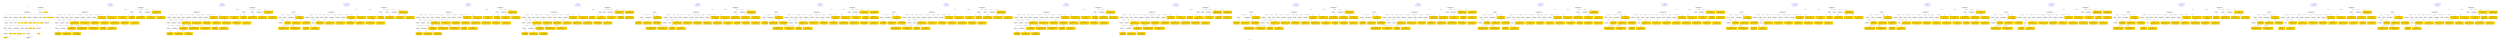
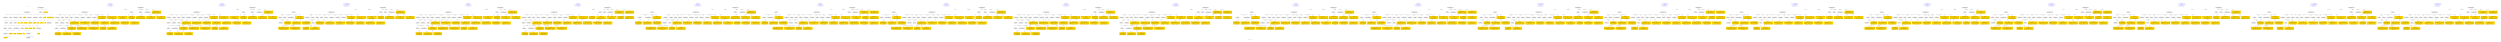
node "Owner": added
node "Maker_URI": fillcolor lightgray -> gold
